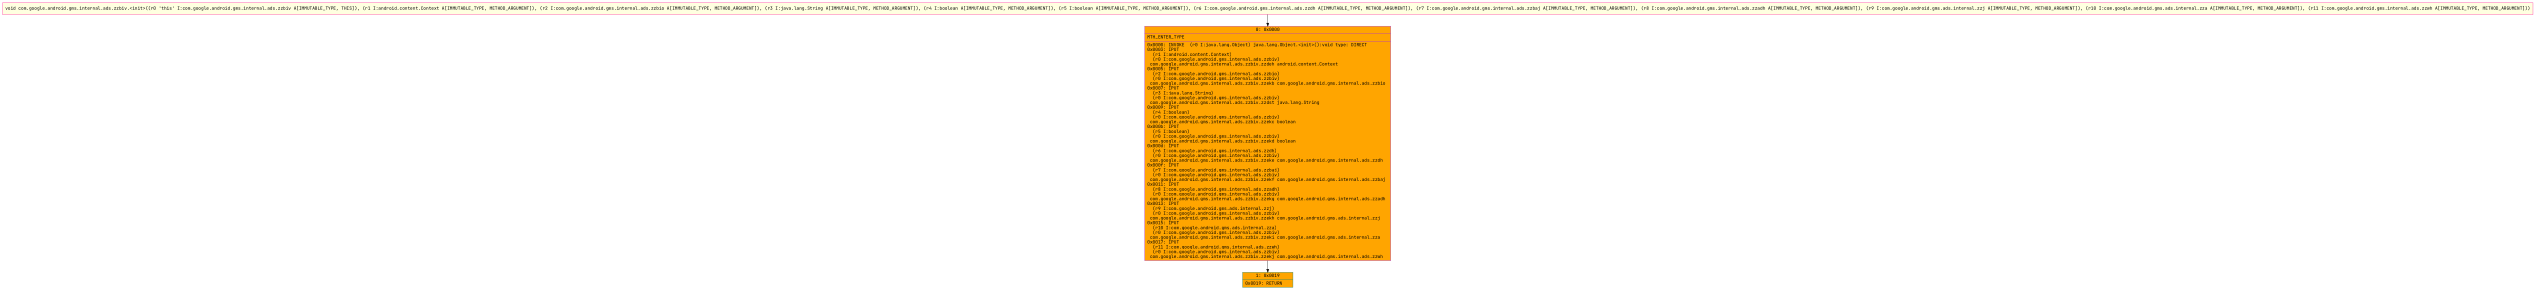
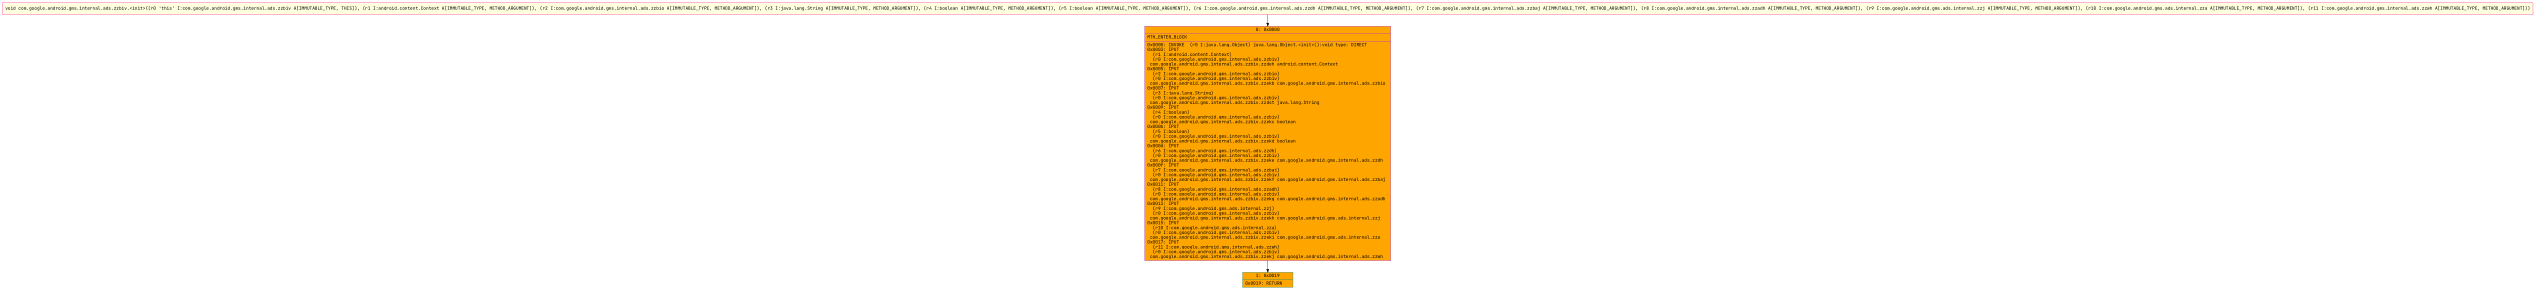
node "0: 0x0000": text "MTH_ENTER_TYPE" -> "MTH_ENTER_BLOCK"
